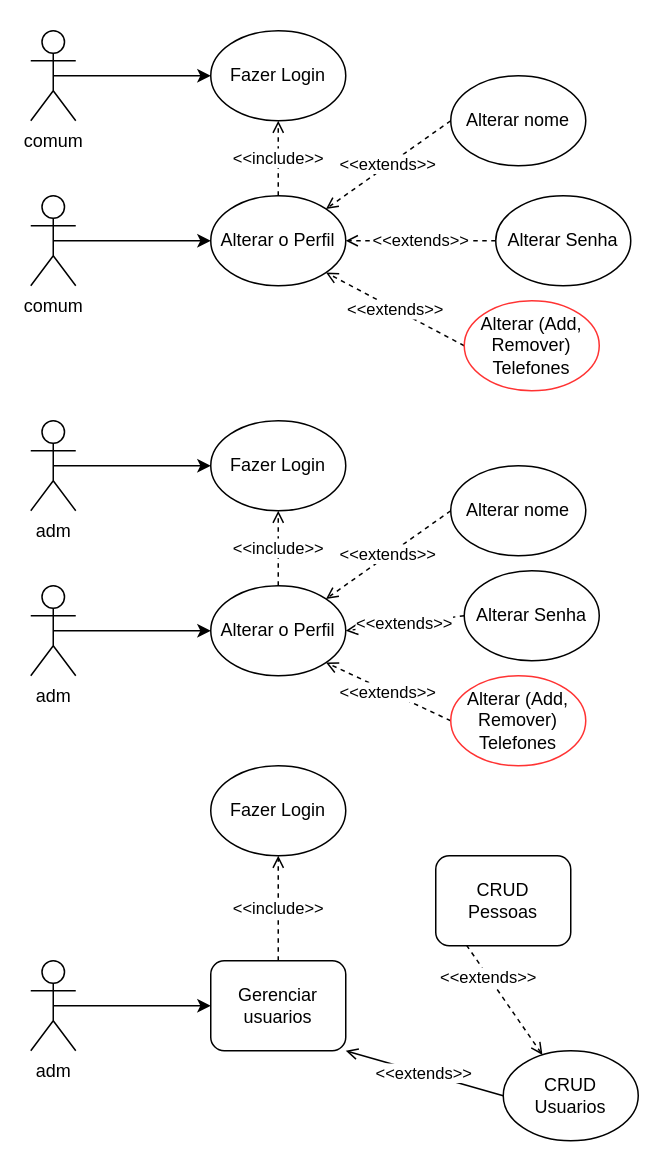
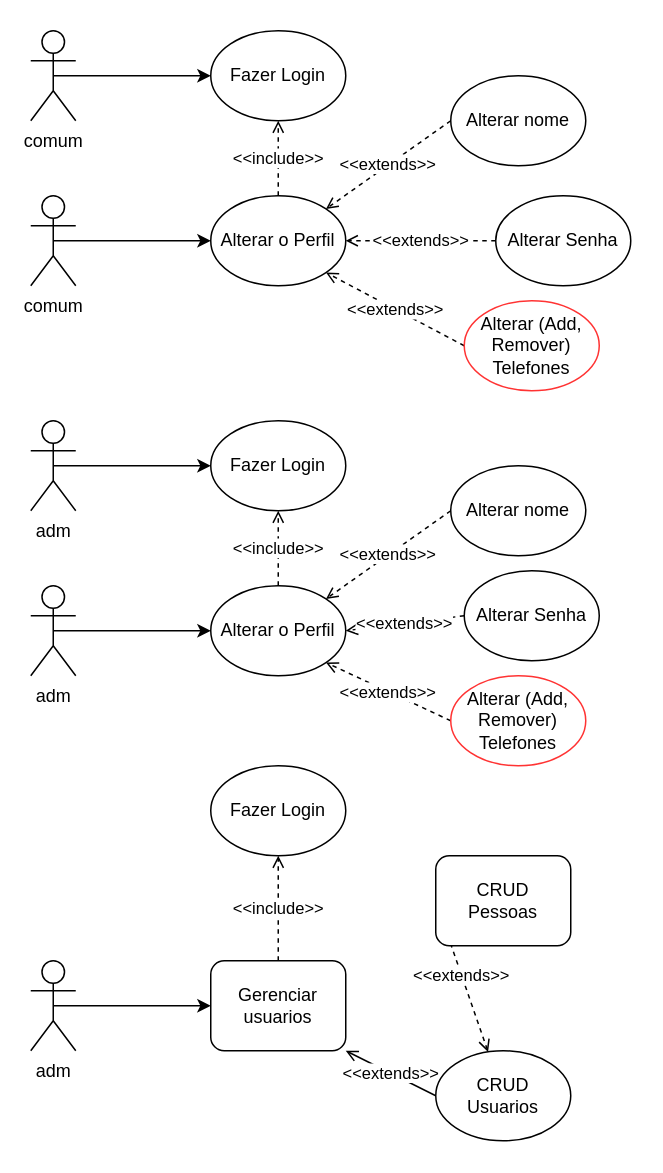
node "CRUD Usuarios": moved (571, 1096) -> (503, 1096)
